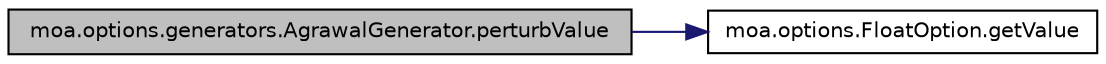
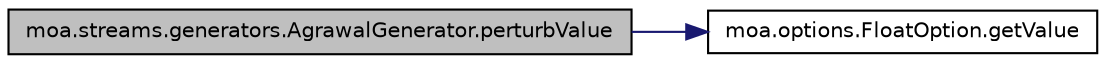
node "moa.options.generators.AgrawalGenerator.perturbValue": label "moa.options.generators.AgrawalGenerator.perturbValue" -> "moa.streams.generators.AgrawalGenerator.perturbValue"
